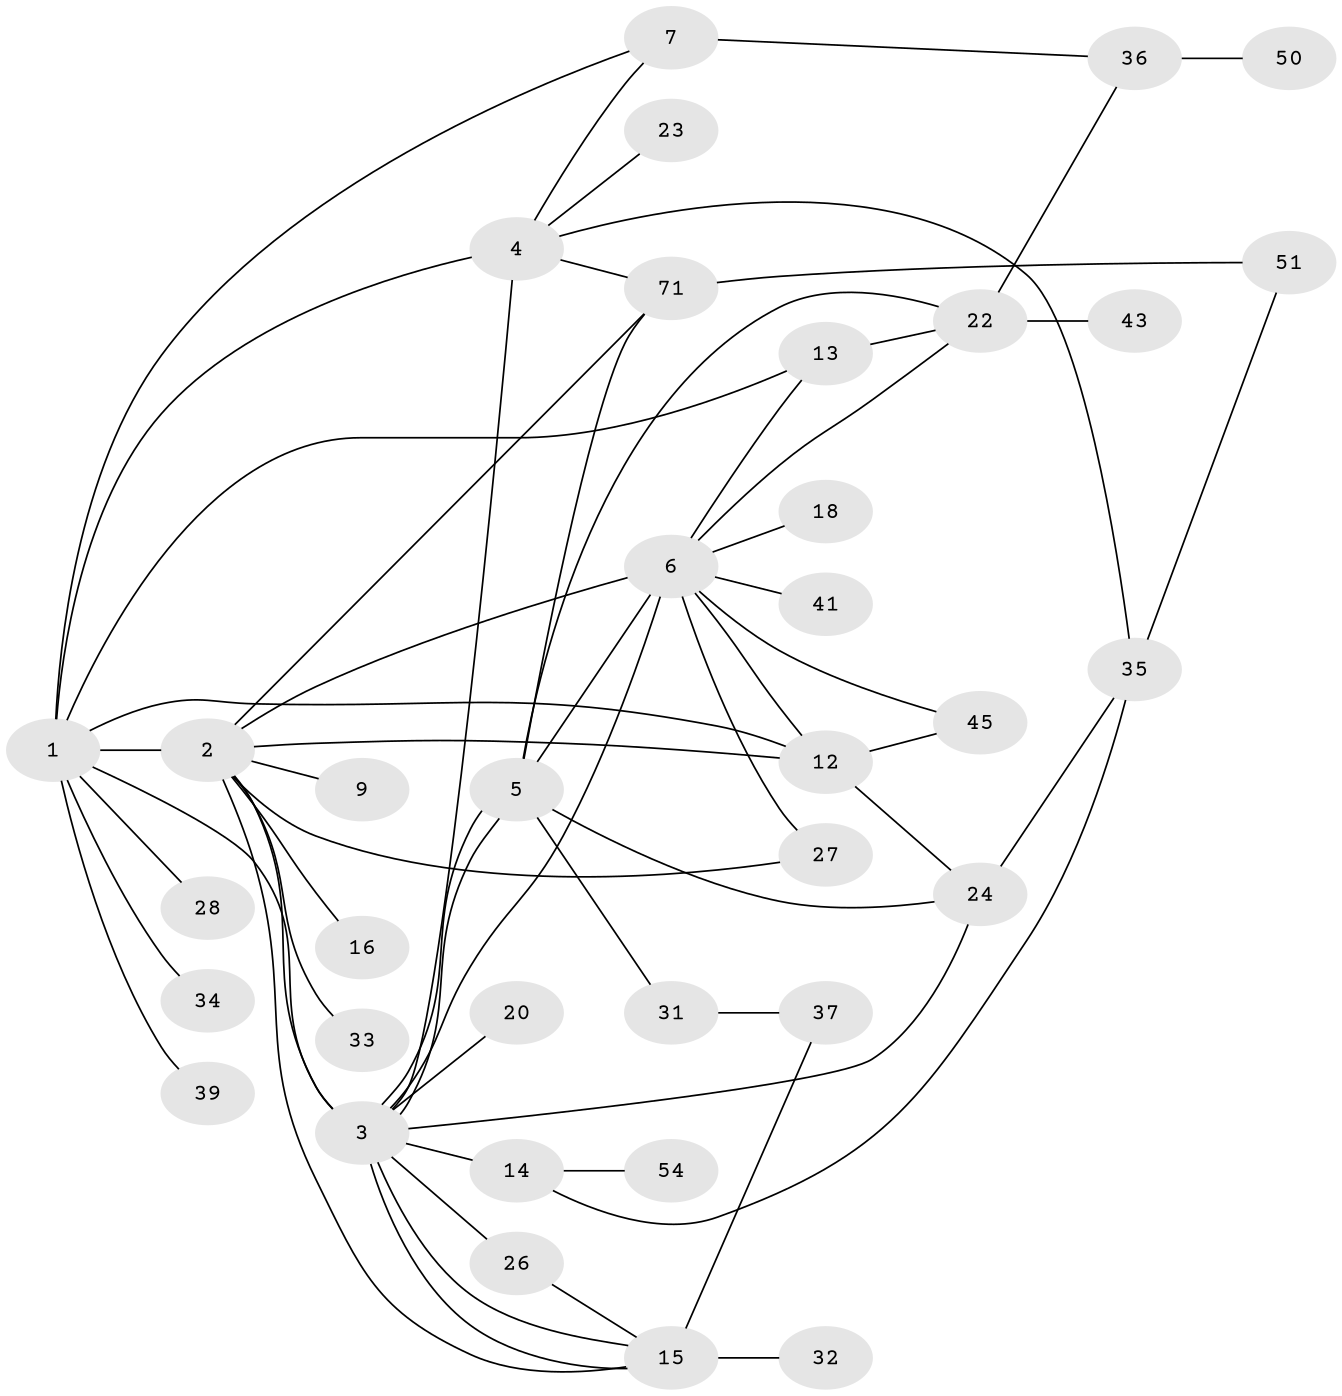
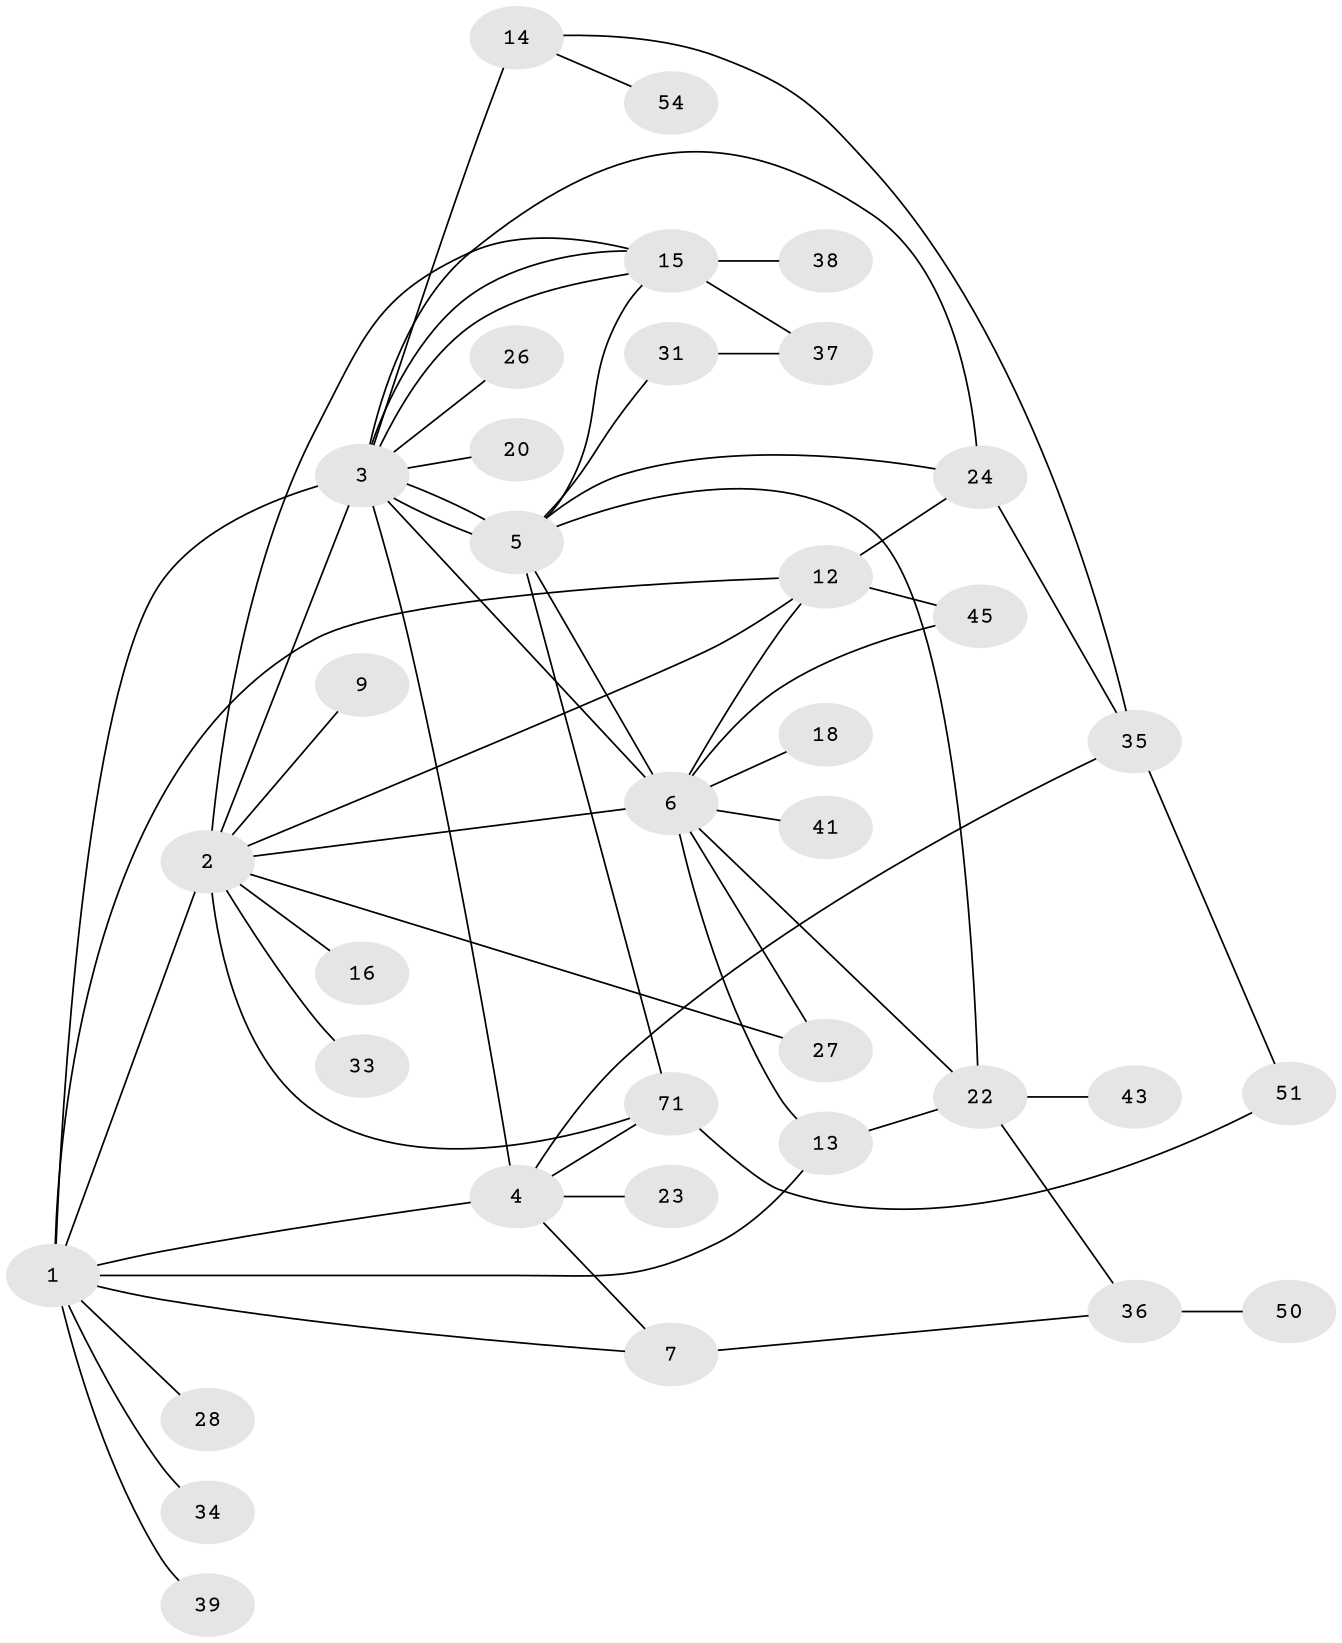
edge "26" -- "15": now "5" -- "15"
node "32": label "32" -> "38"
